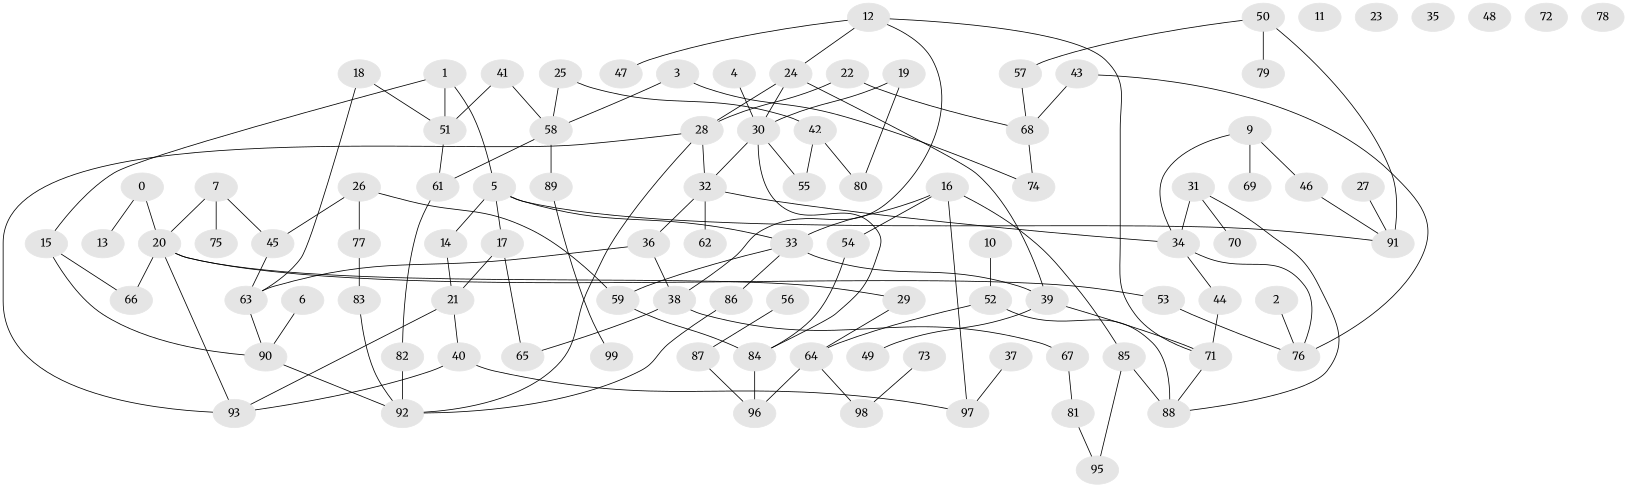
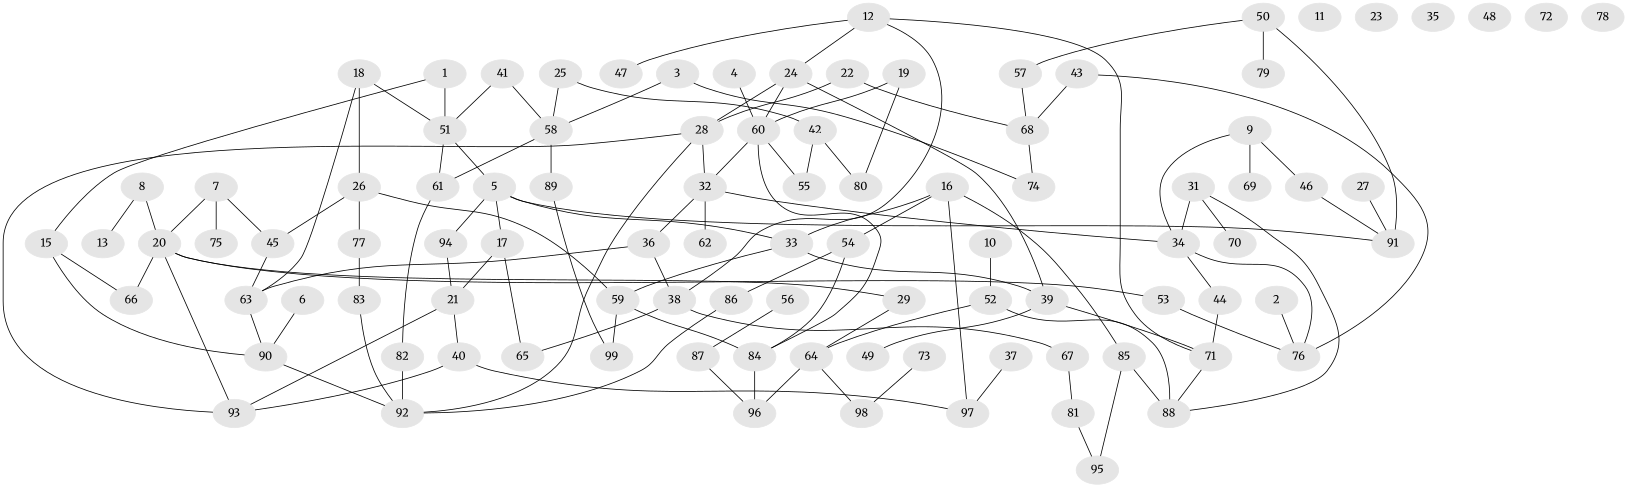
edge "1" -- "5": now "51" -- "5"
edge "18" -- "26": added
node "30": label "30" -> "60"
node "0": label "0" -> "8"
node "14": label "14" -> "94"
edge "33" -- "86": now "54" -- "86"
edge "59" -- "99": added
